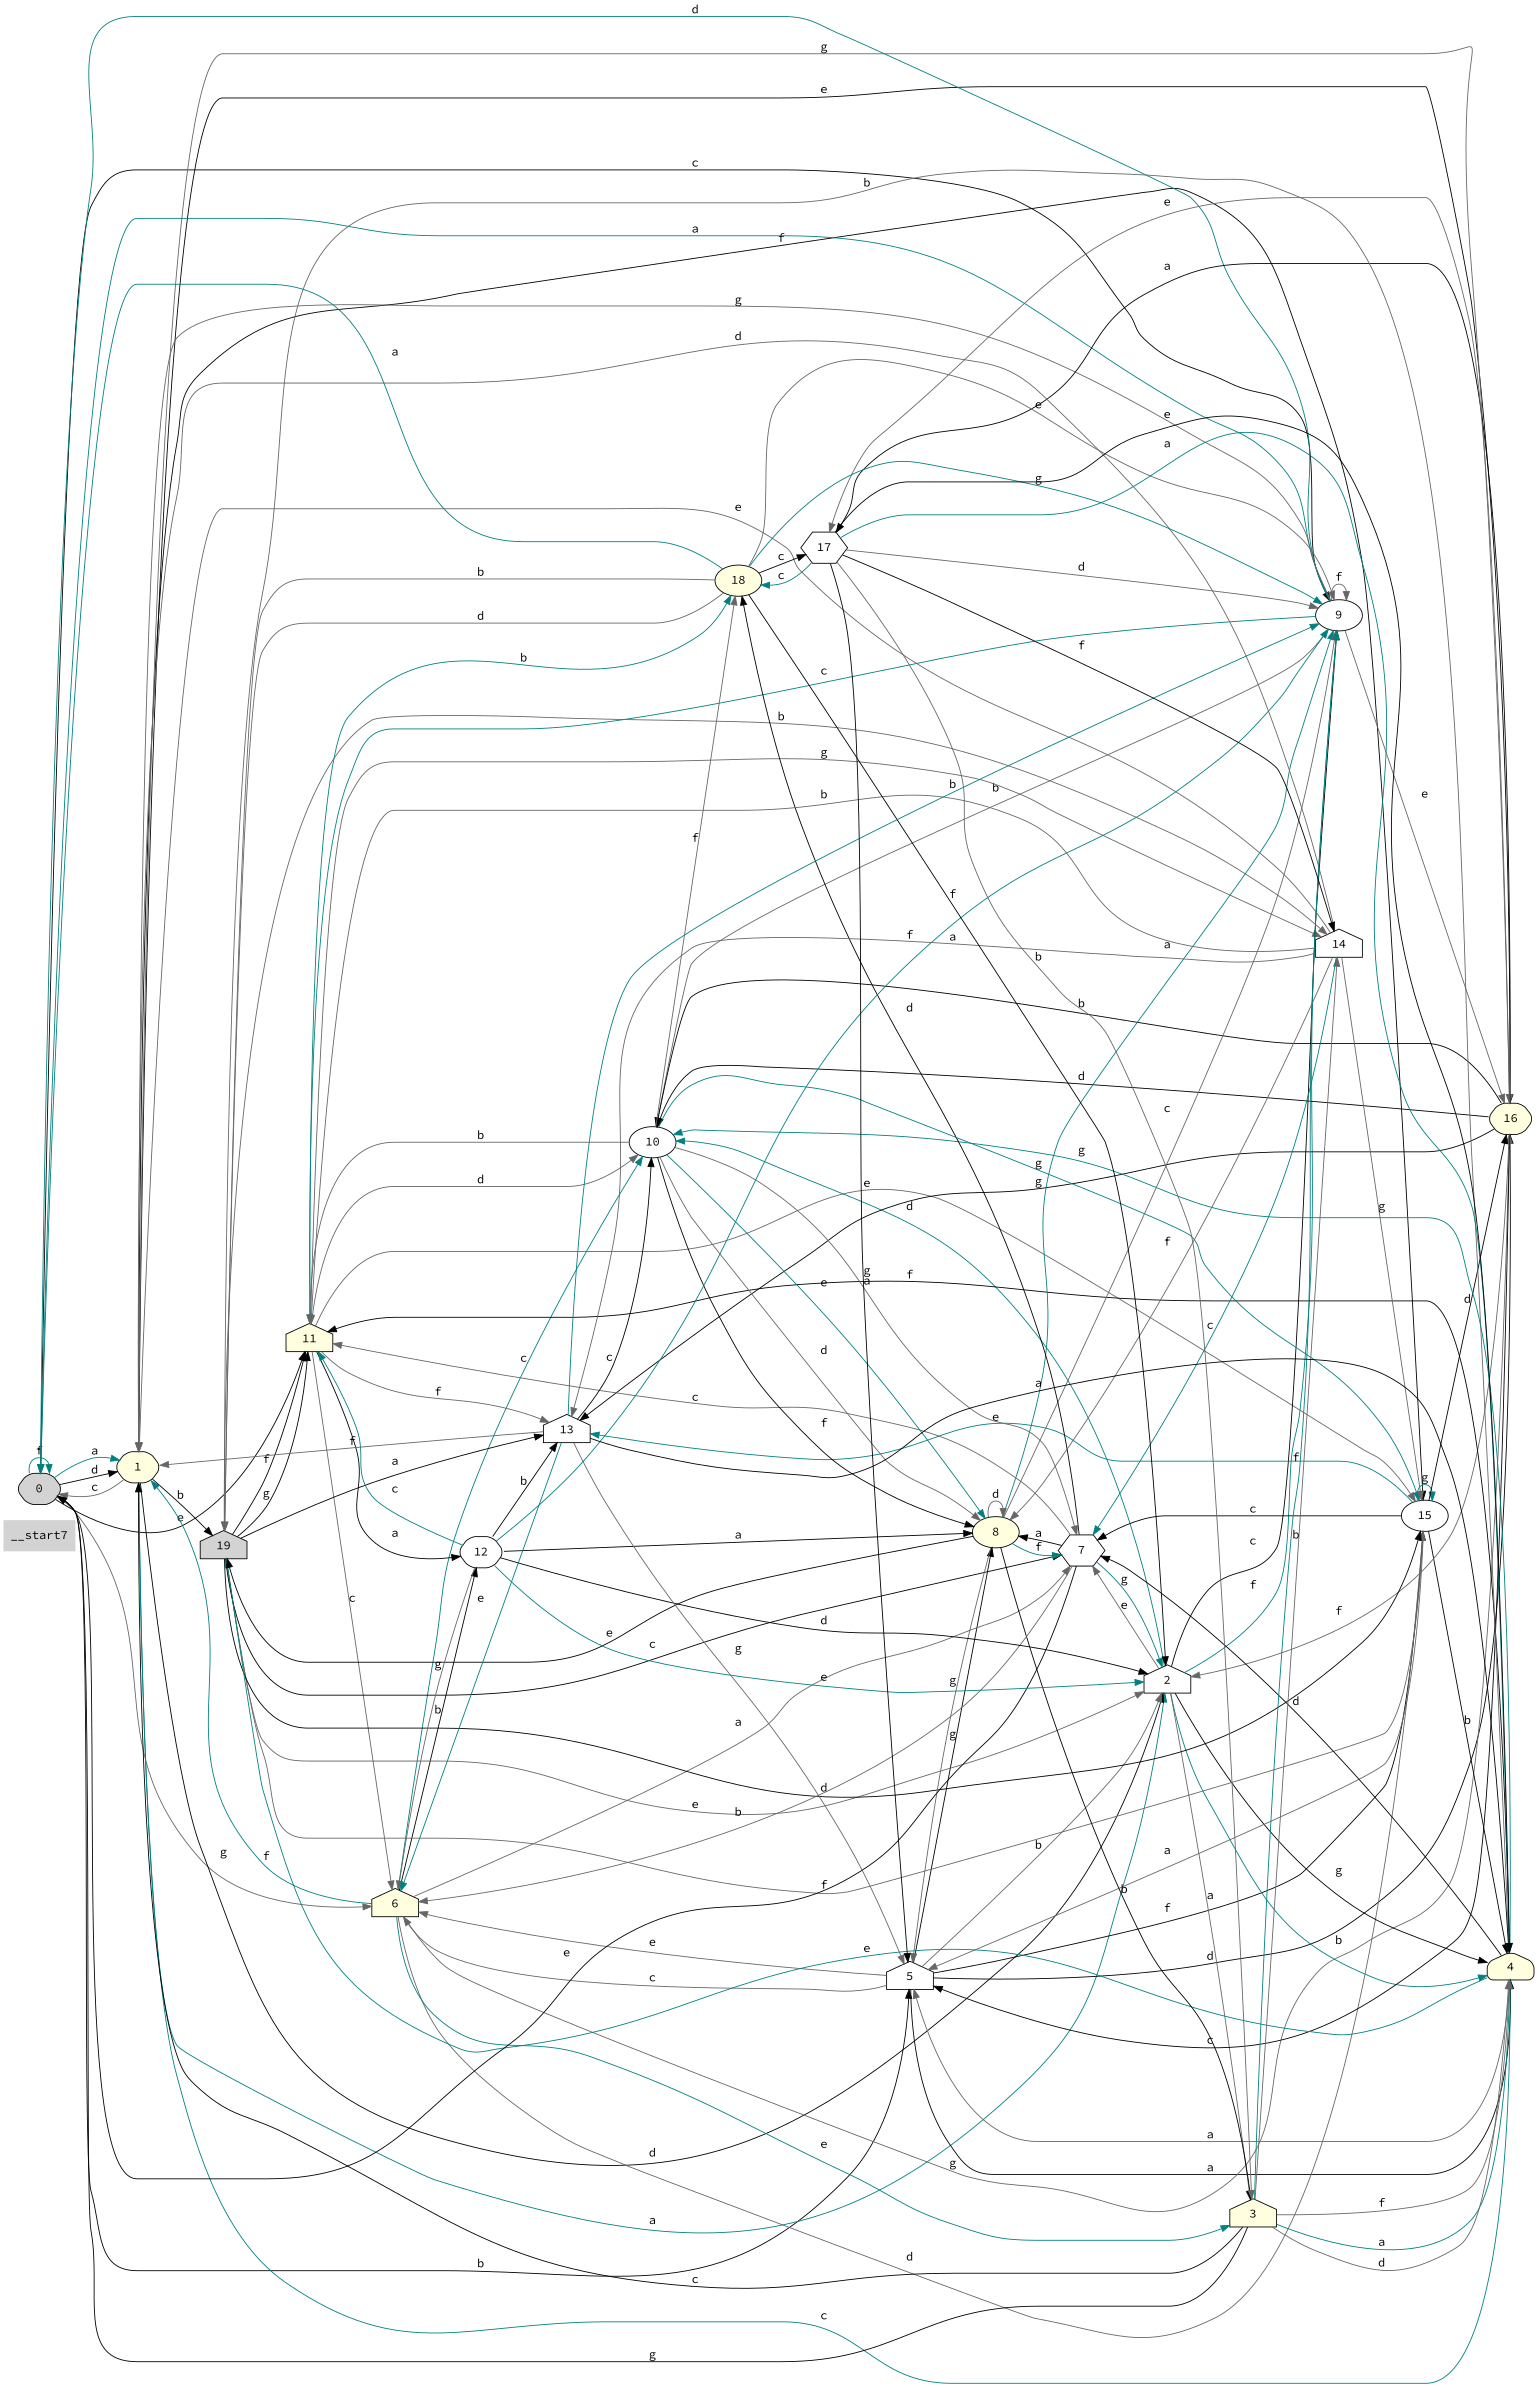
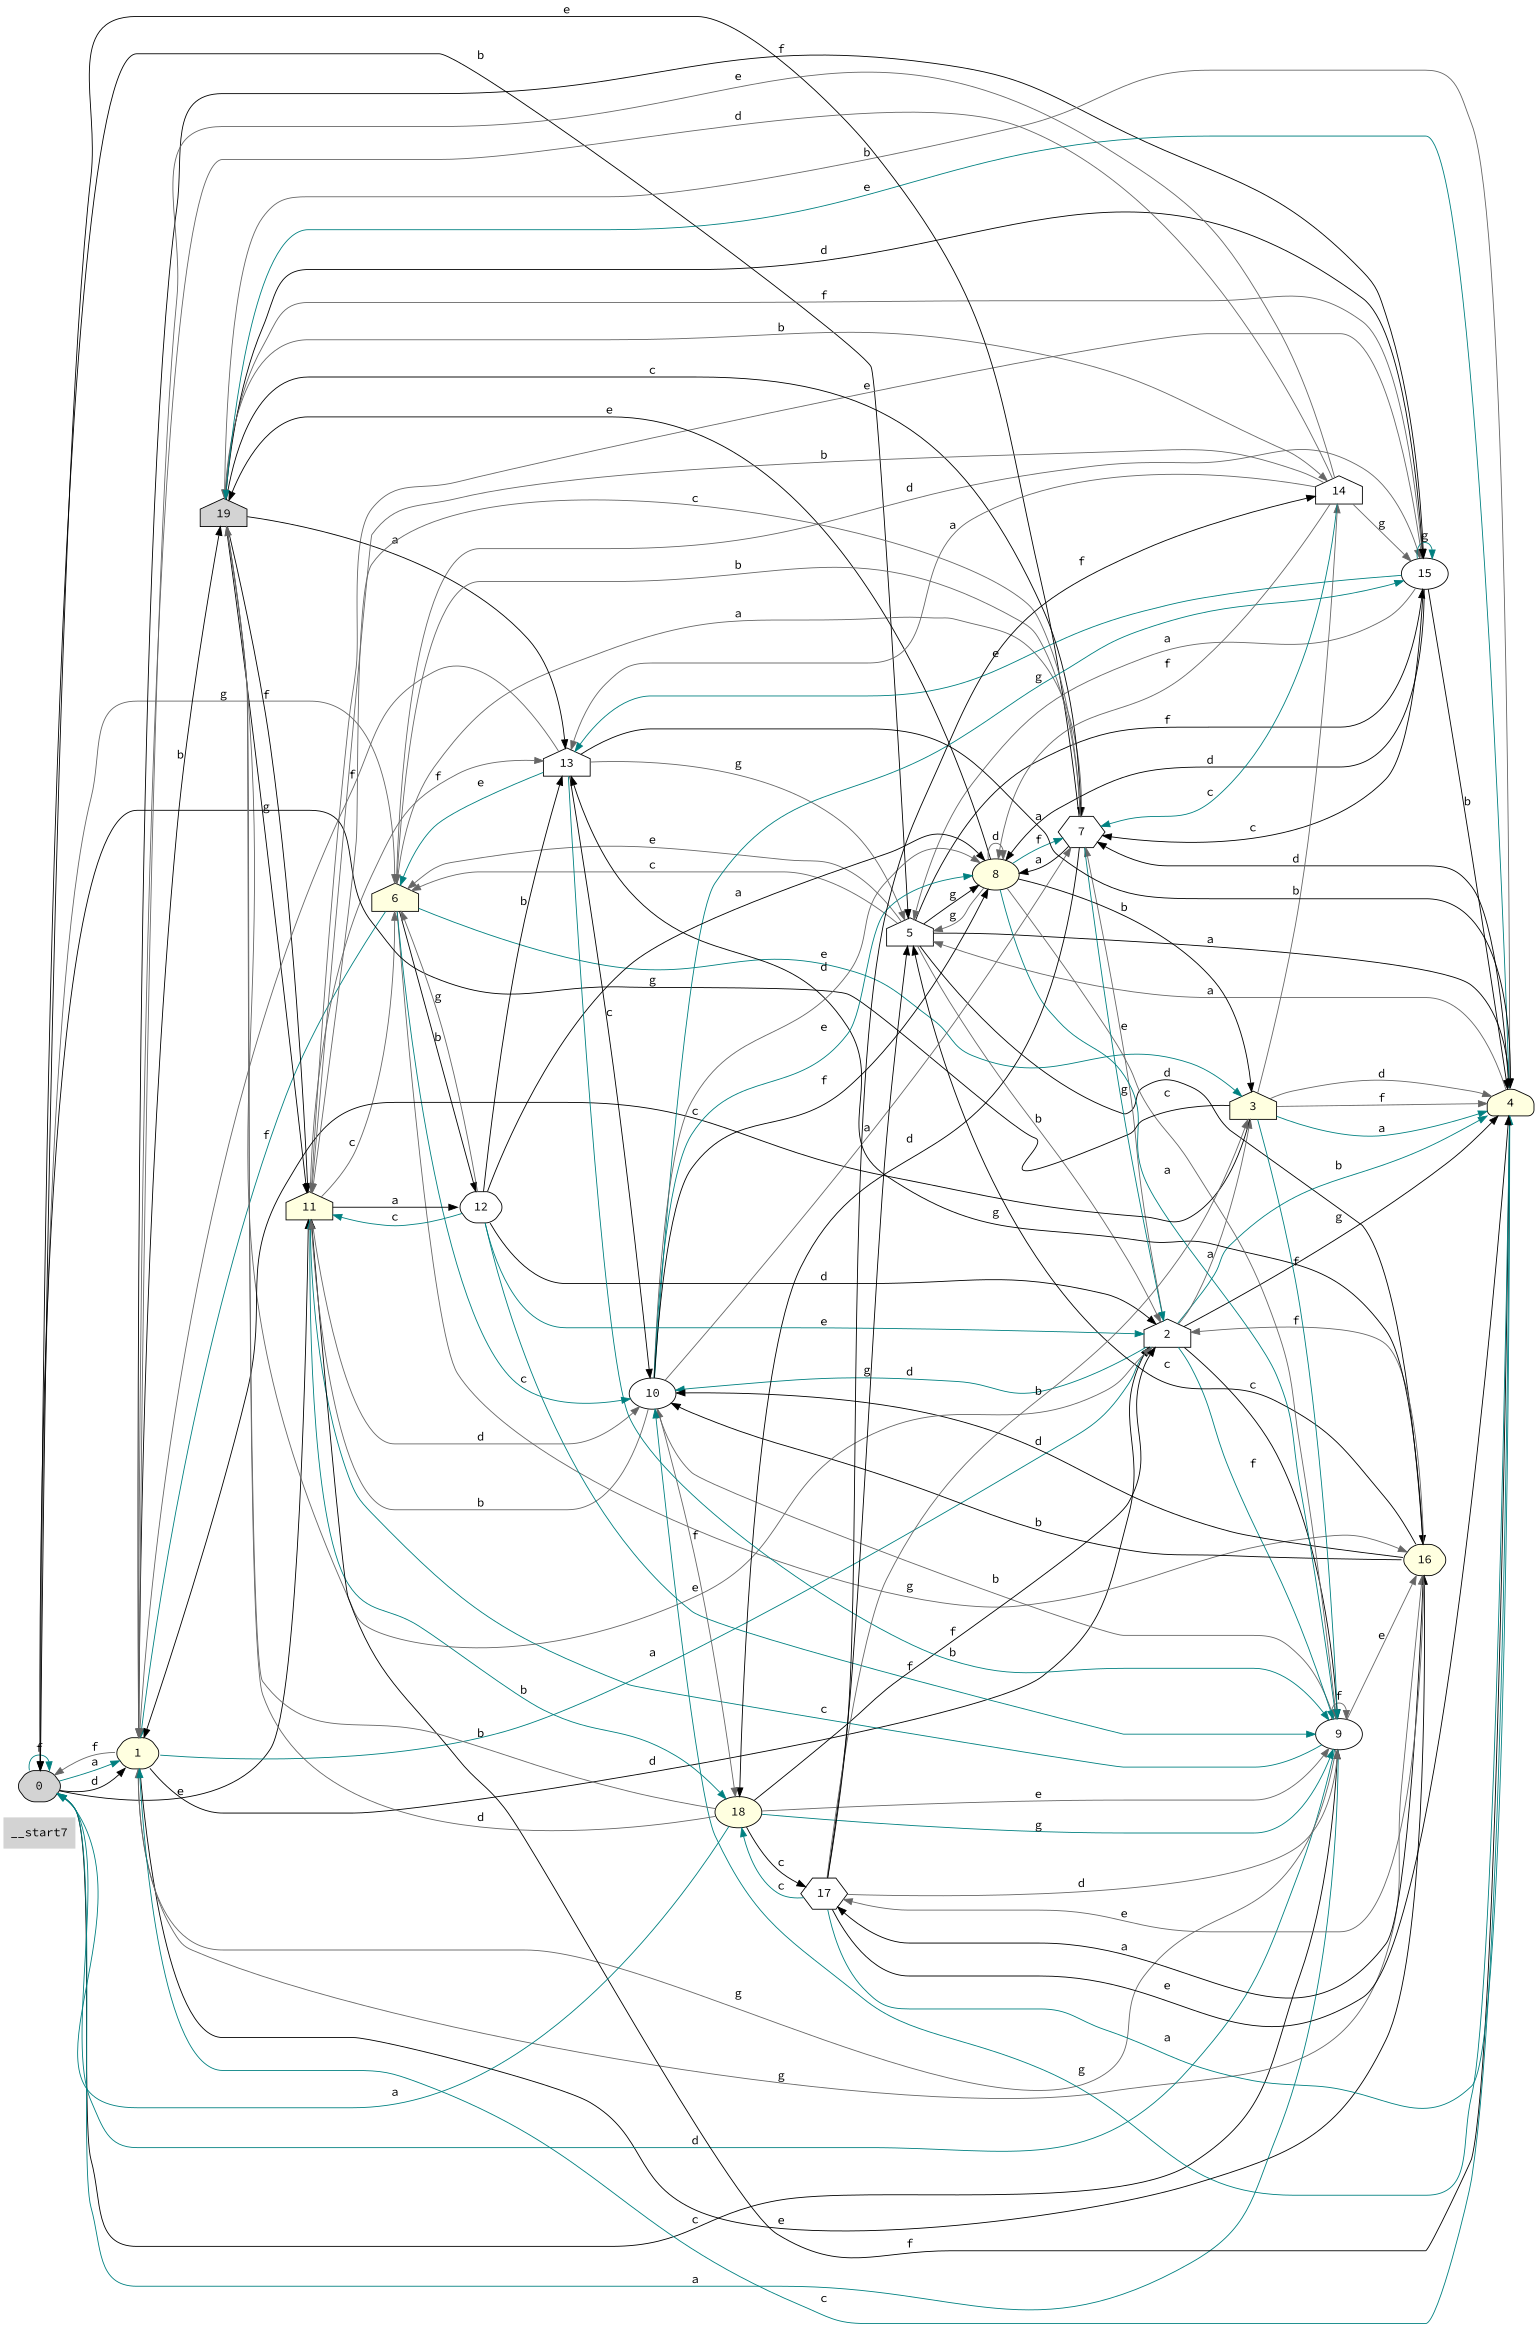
edge "11" -> "14": removed, label "g"
edge "15" -> "16": now "15" -> "8"
edge "1" -> "0": label "c" -> "f"
